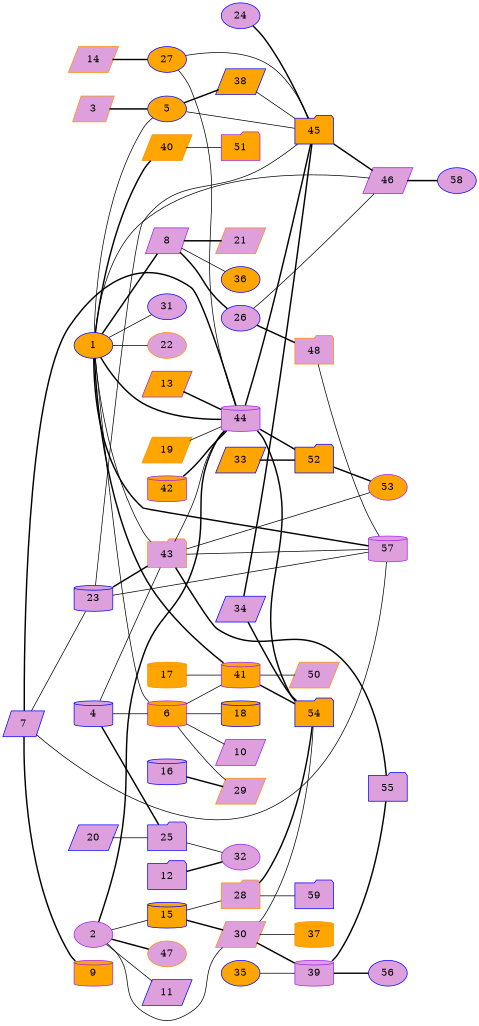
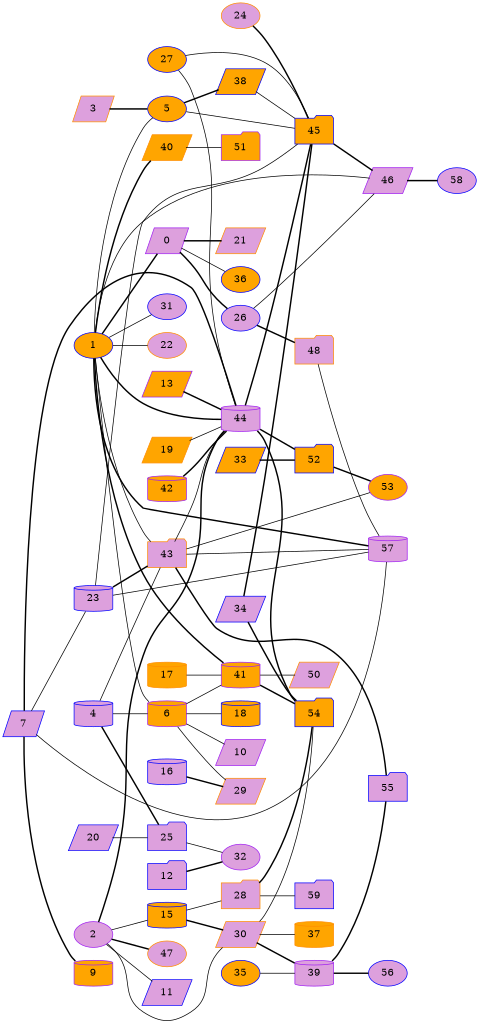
node "24": color blue -> darkorange
node "14": removed
node "8": label "8" -> "0"
